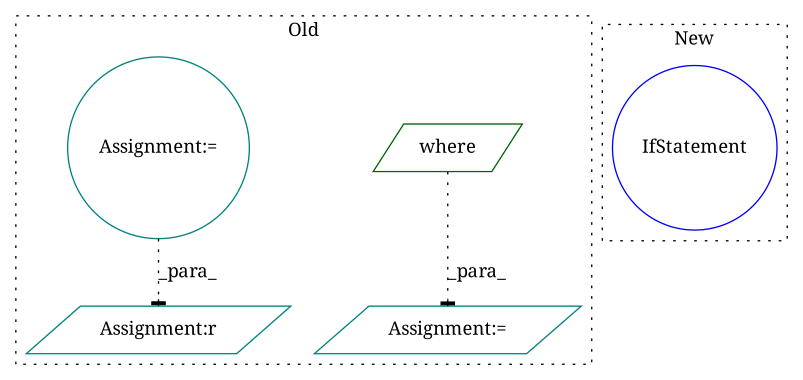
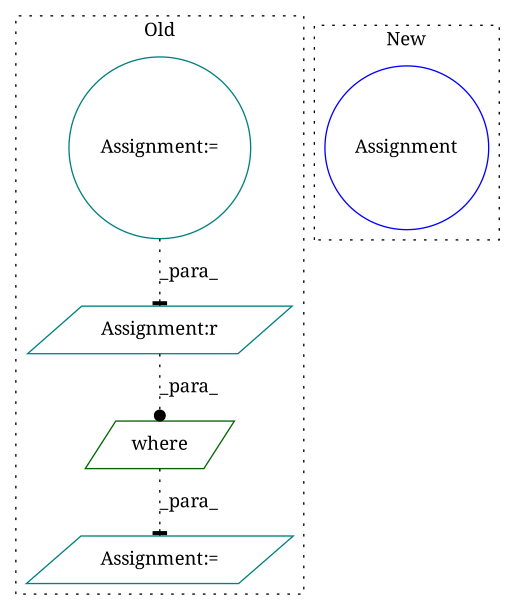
node "IfStatement": label "IfStatement" -> "Assignment"
edge "Assignment:r" -> "where": added, label "_para_"
